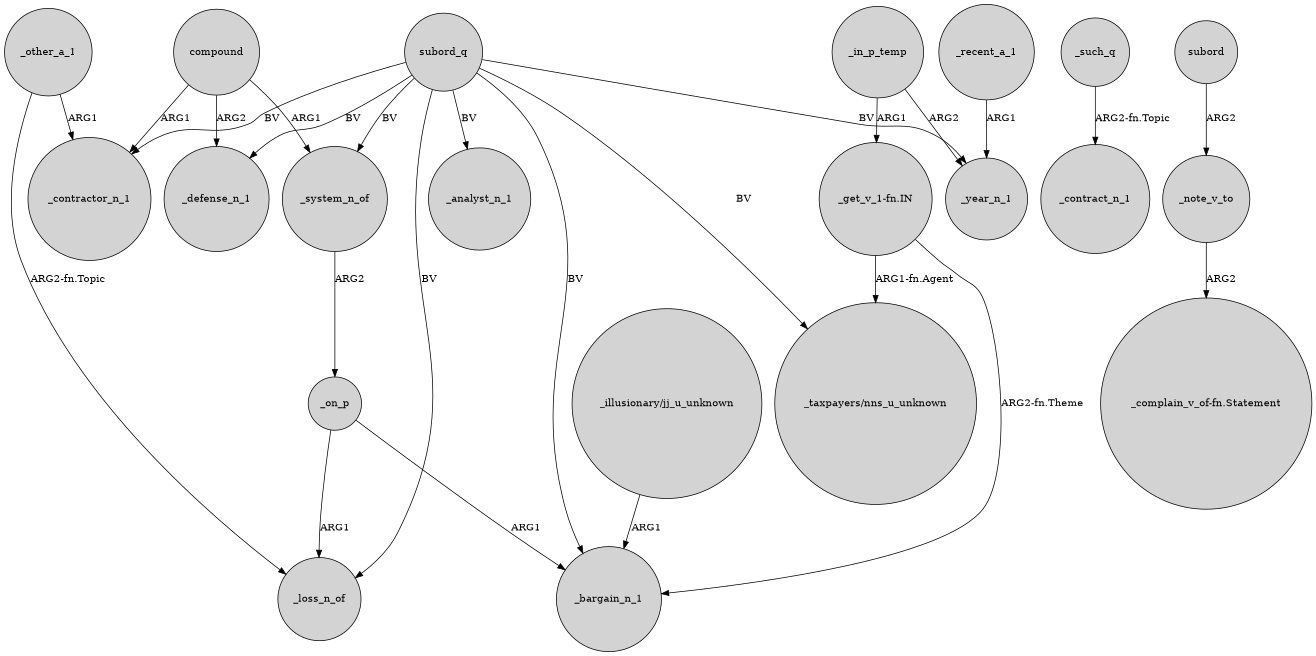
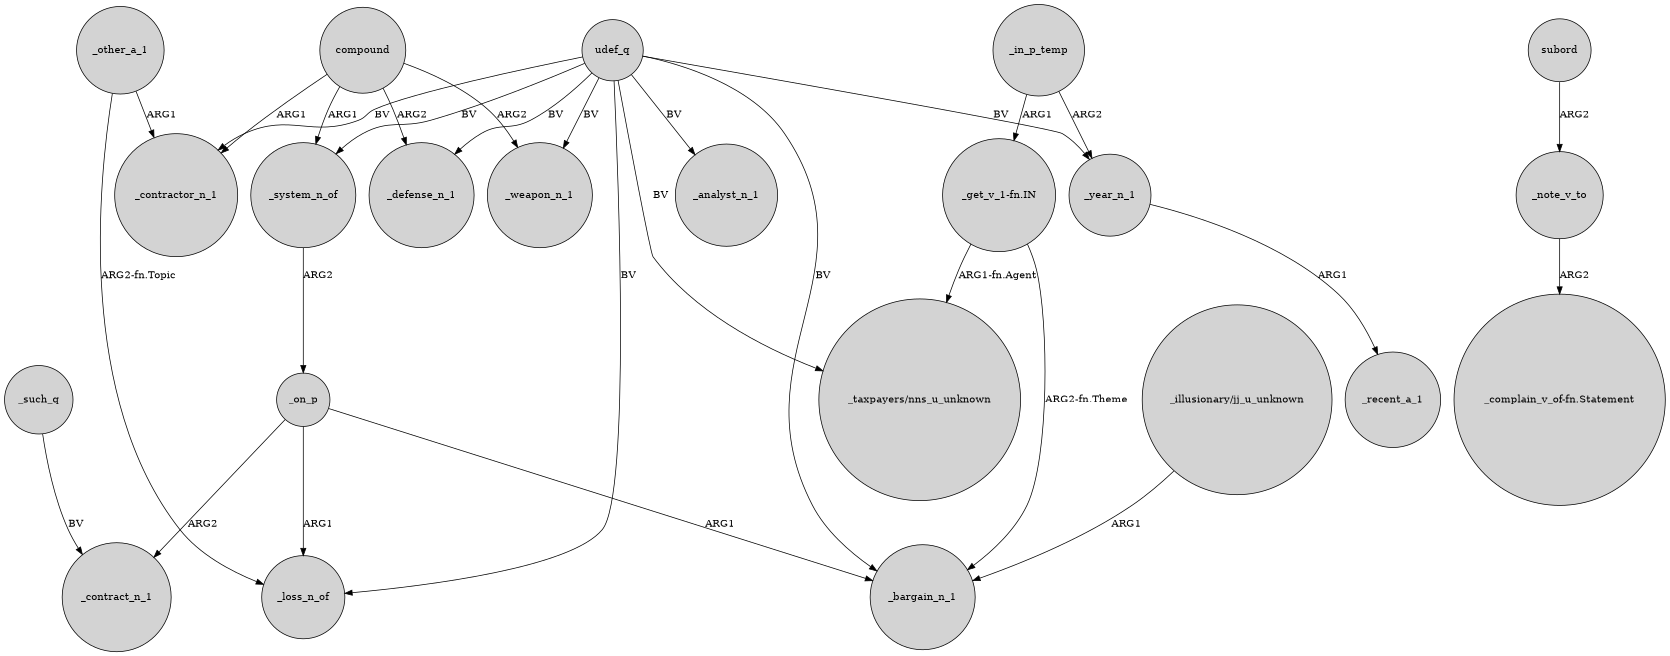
node "subord_q": label "subord_q" -> "udef_q"
edge "_such_q" -> "_contract_n_1": label "ARG2-fn.Topic" -> "BV"
edge "_recent_a_1" -> "_year_n_1": reversed
node "_weapon_n_1": added
edge "_on_p" -> "_contract_n_1": added, label "ARG2"
